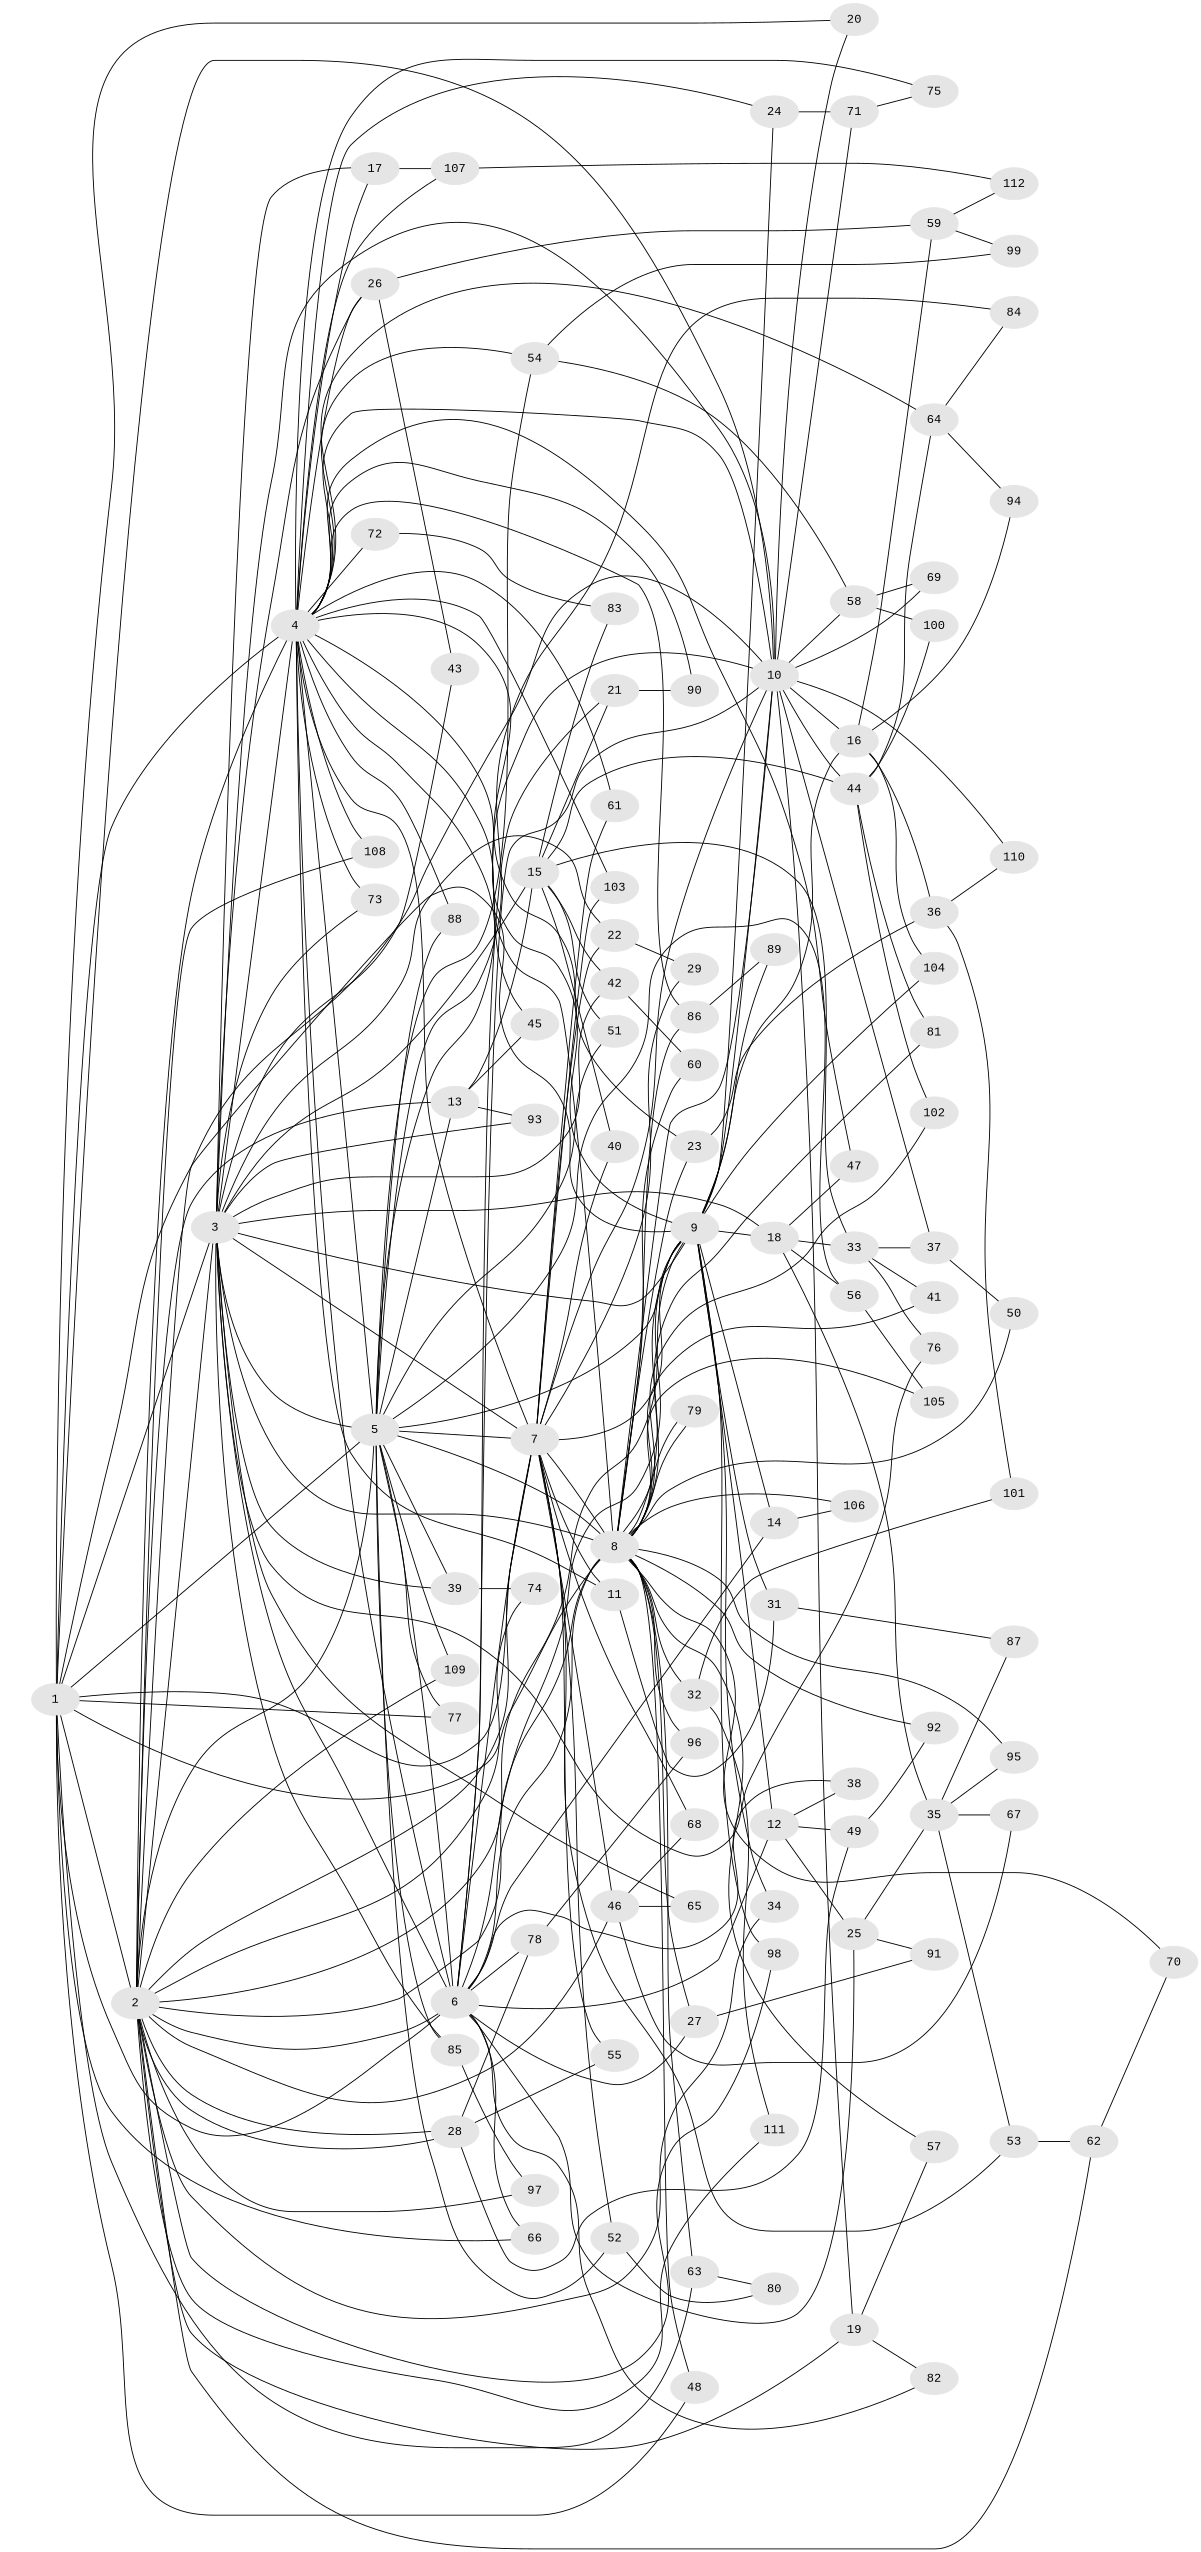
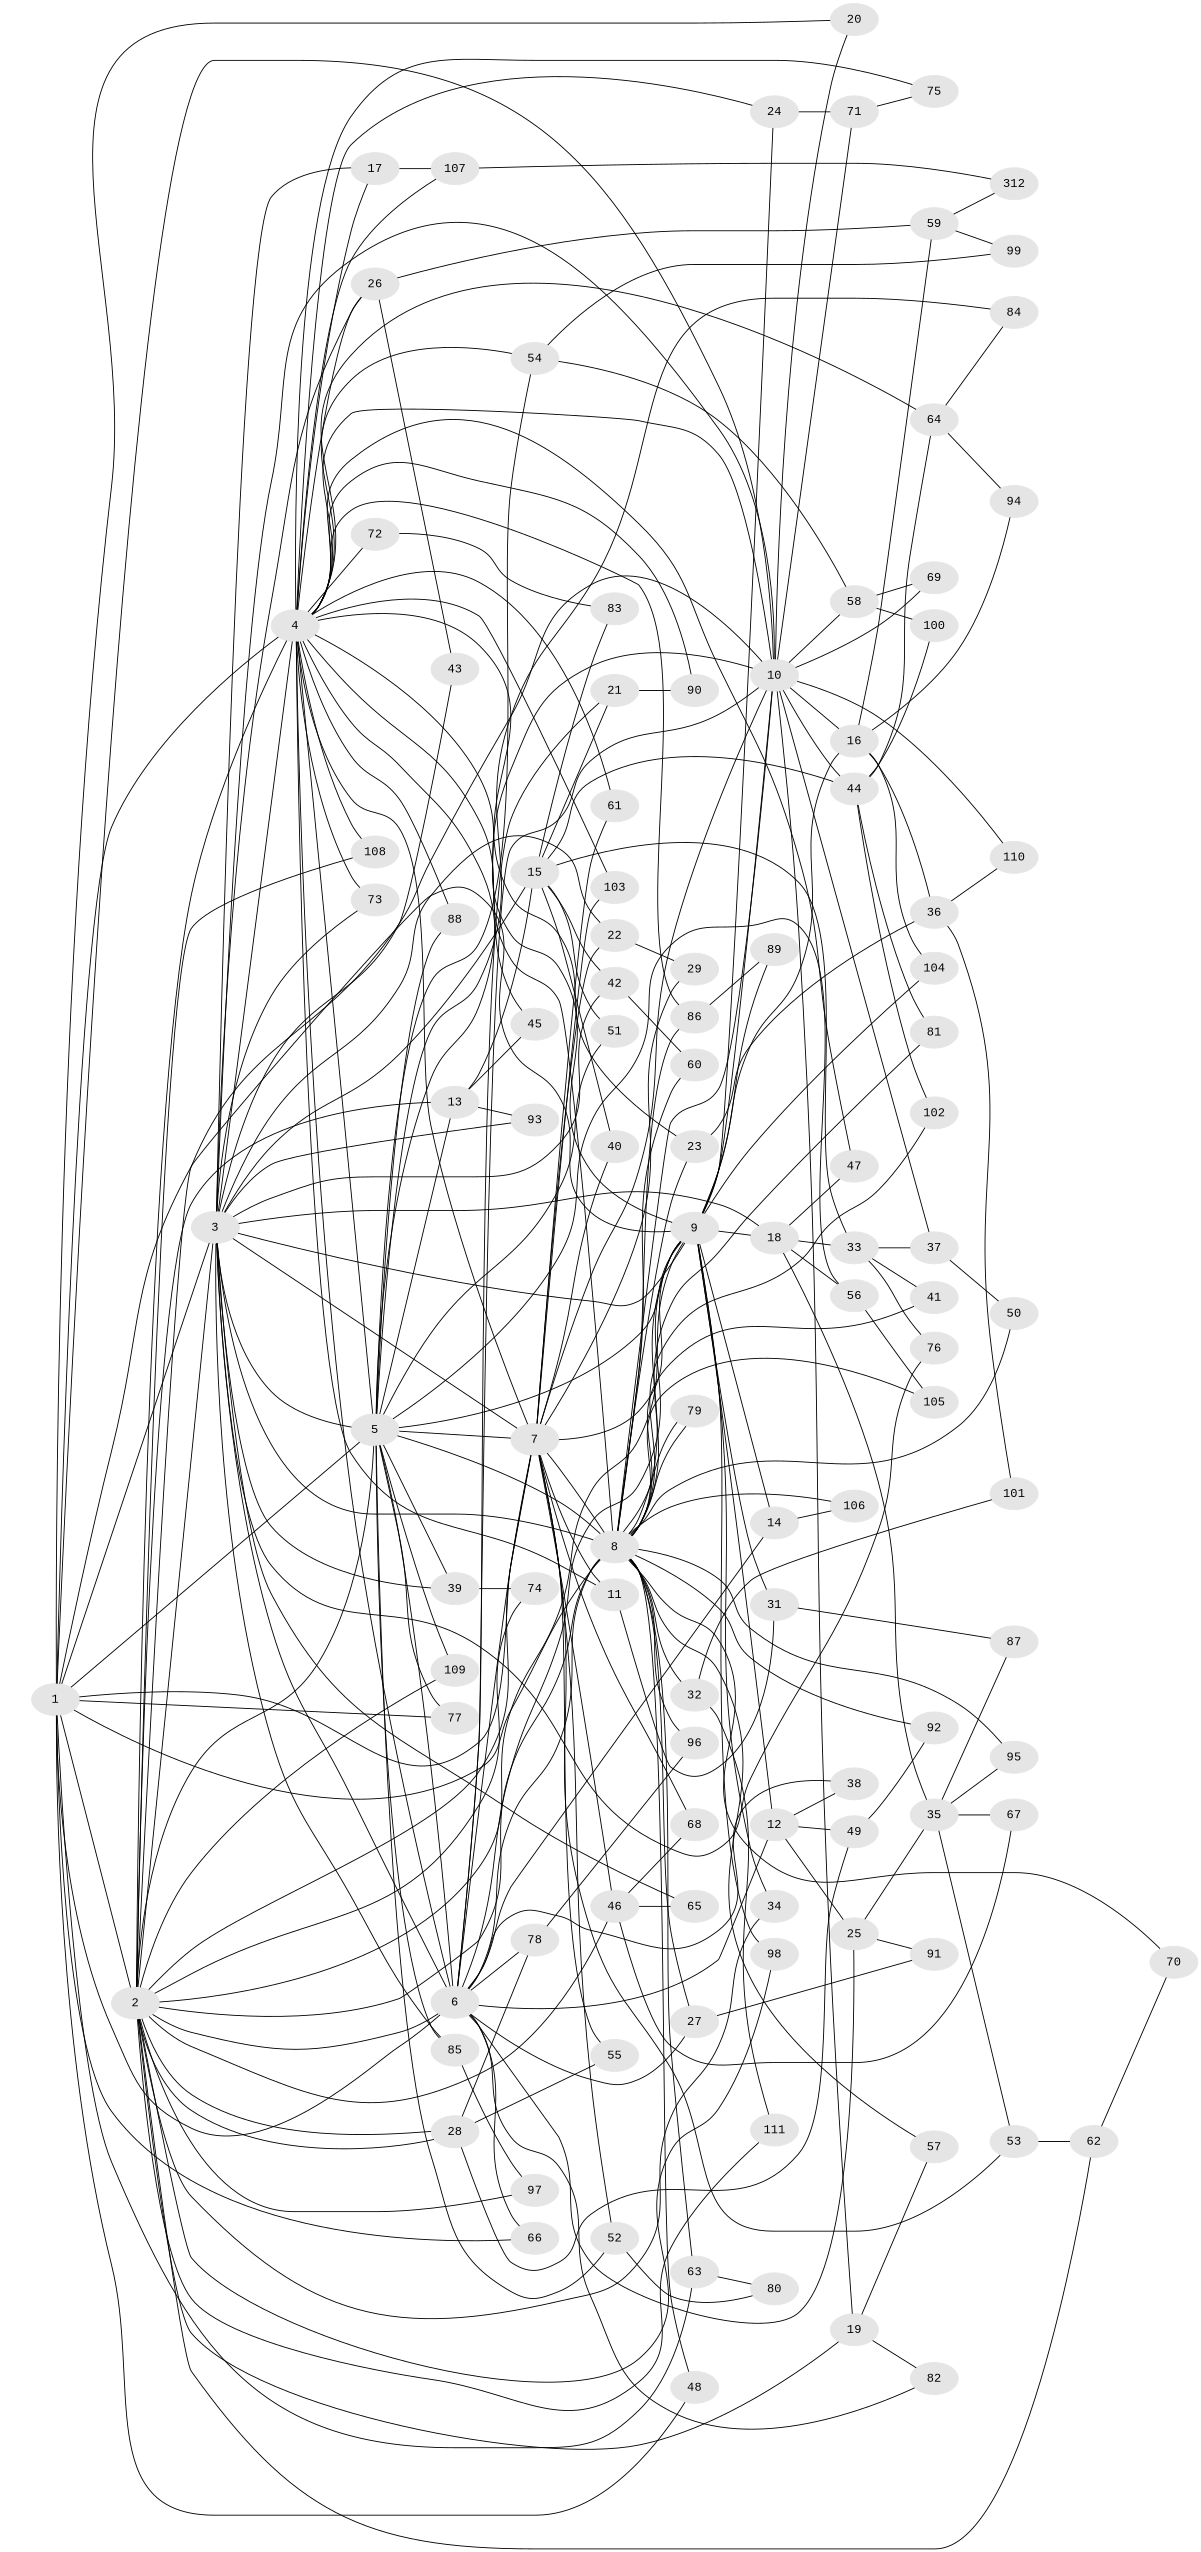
node "112": label "112" -> "312"
